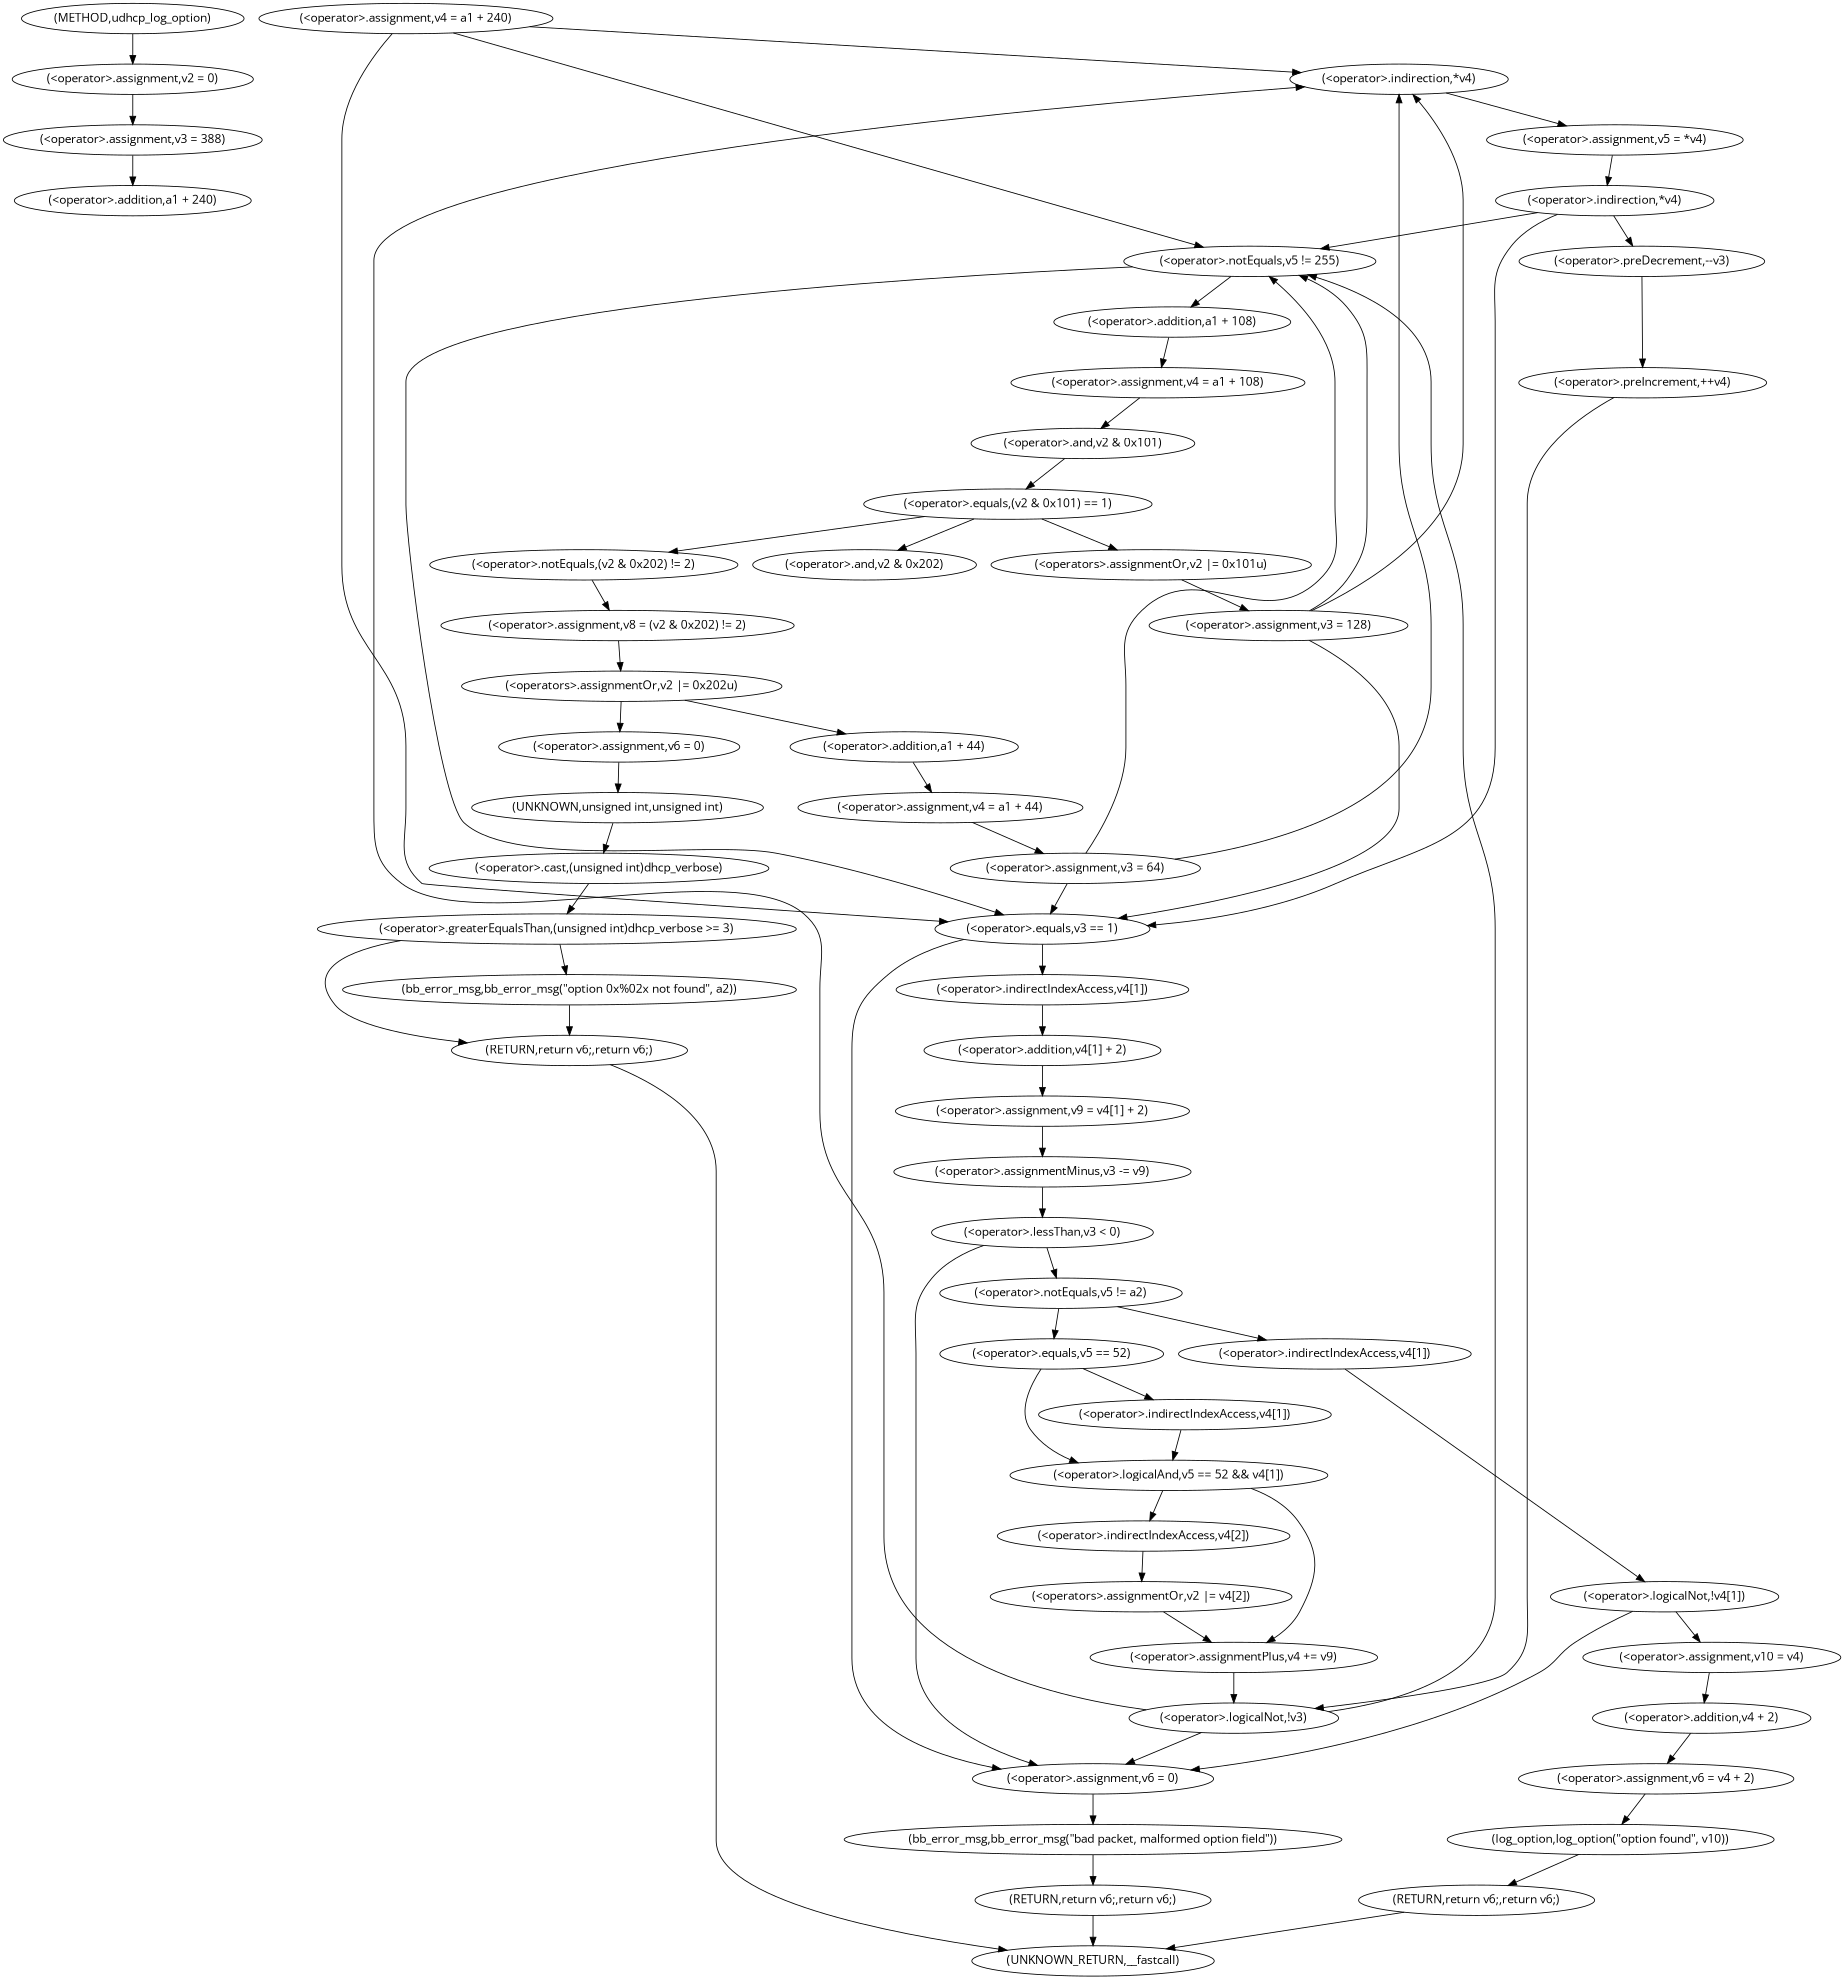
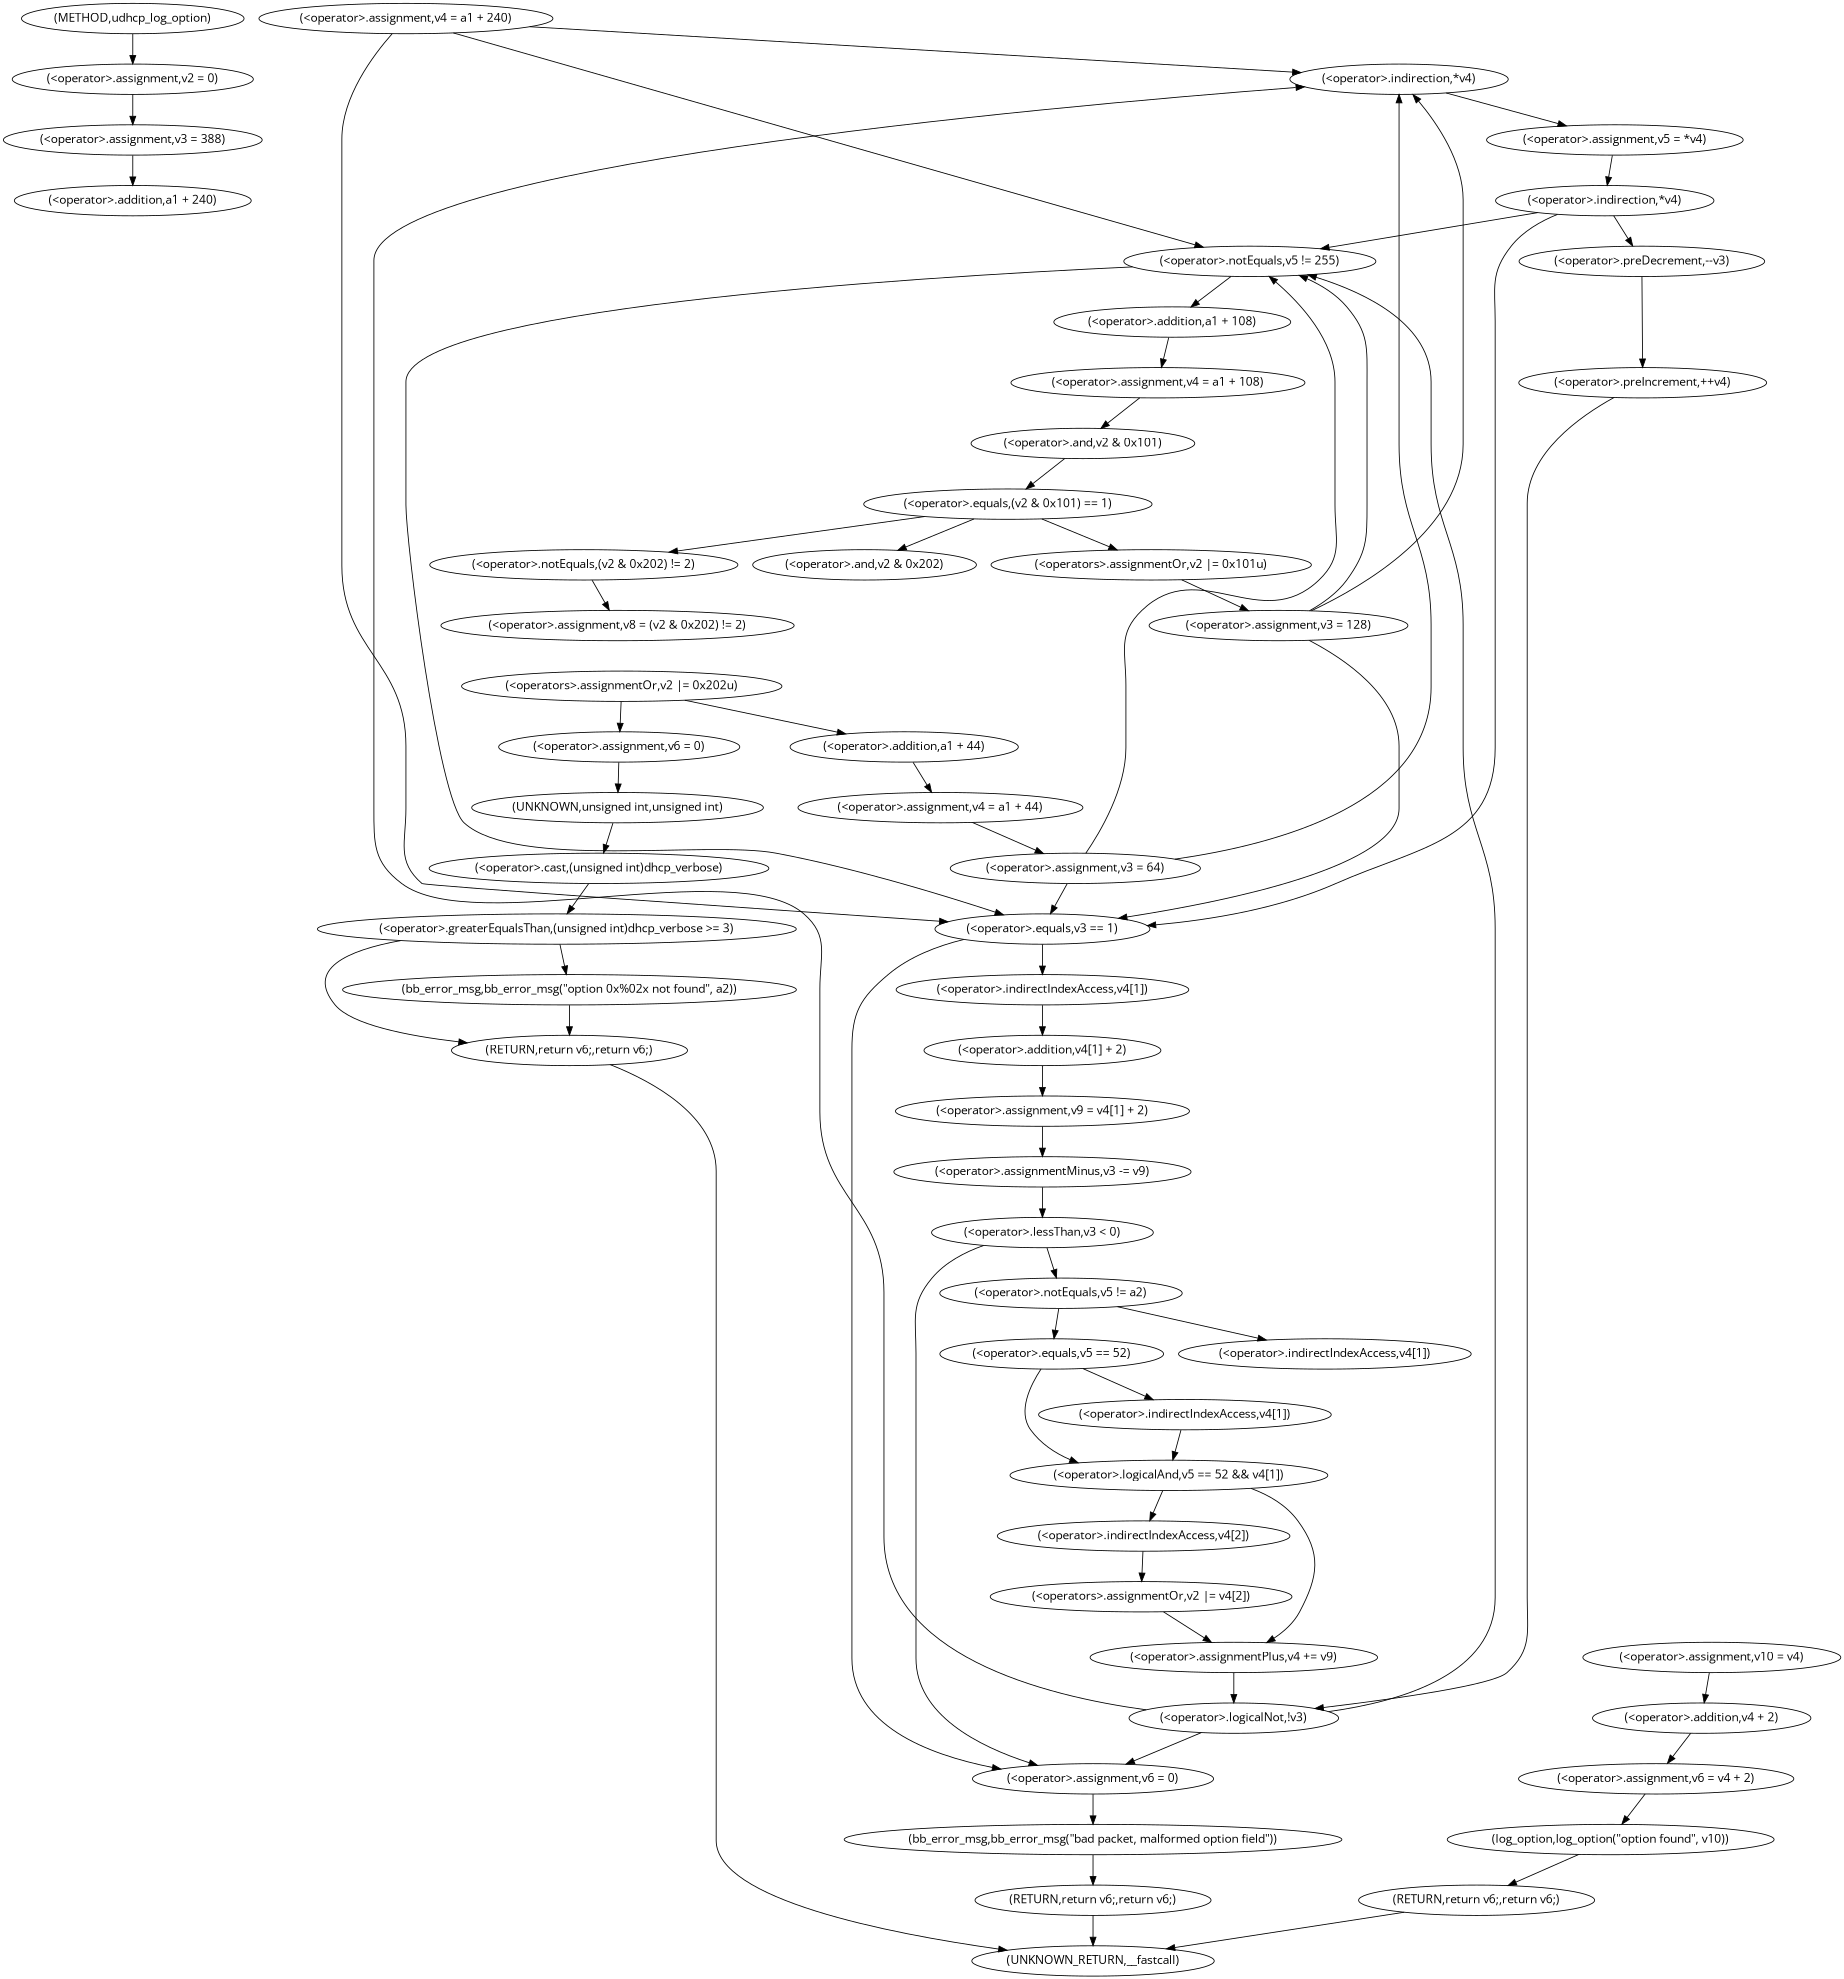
edge "(<operator>.assignment,v8 = (v2 & 0x202) != 2)" -> "(<operators>.assignmentOr,v2 |= 0x202u)": removed
node "(<operator>.logicalNot,!v4[1])": removed
